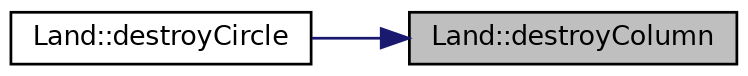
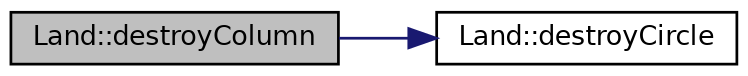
edge "Land::destroyCircle" -> "Land::destroyColumn": reversed
